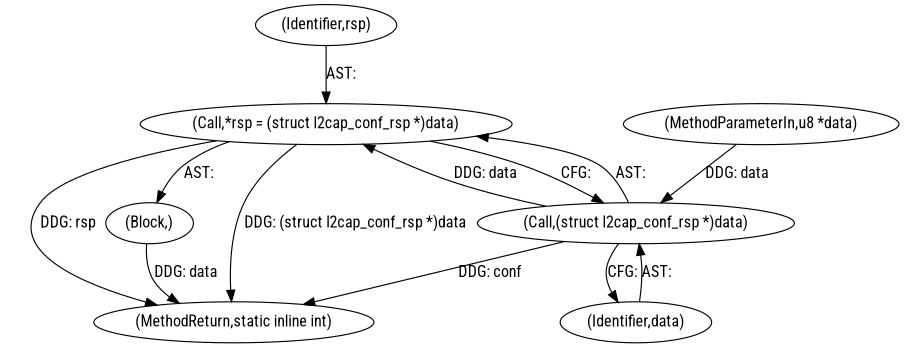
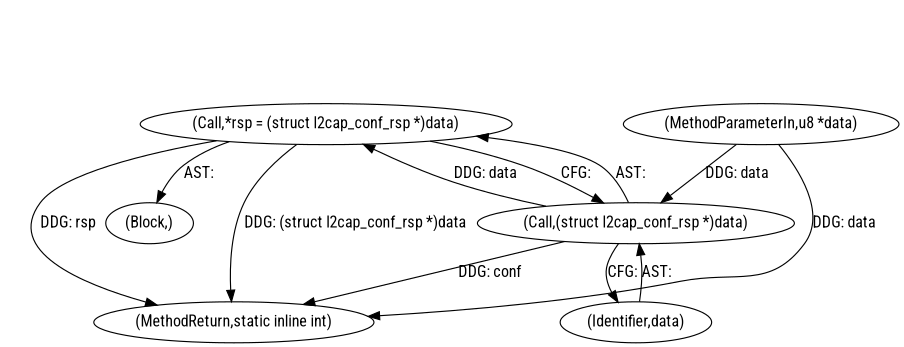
node "(Identifier,rsp)": removed
edge "(Block,)" -> "(MethodReturn,static inline int)": now "(MethodParameterIn,u8 *data)" -> "(MethodReturn,static inline int)"
